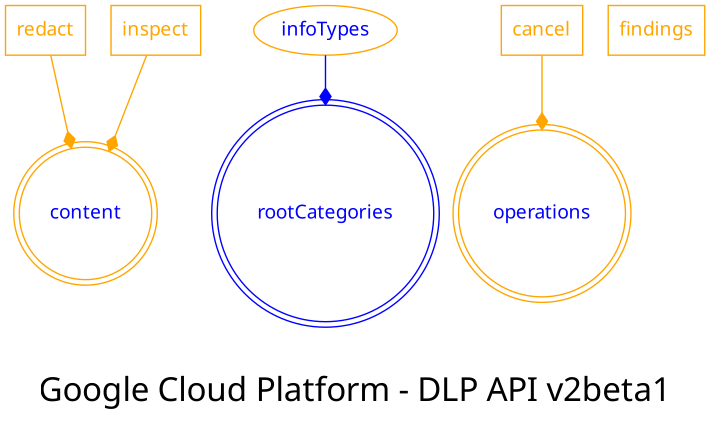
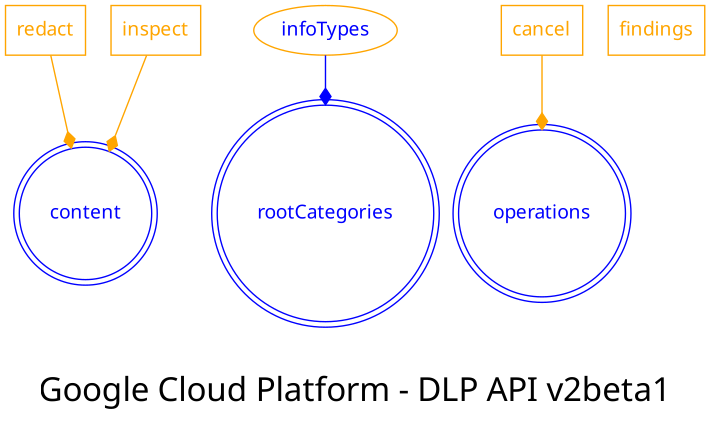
node "content": color orange -> blue
node "operations": color orange -> blue
